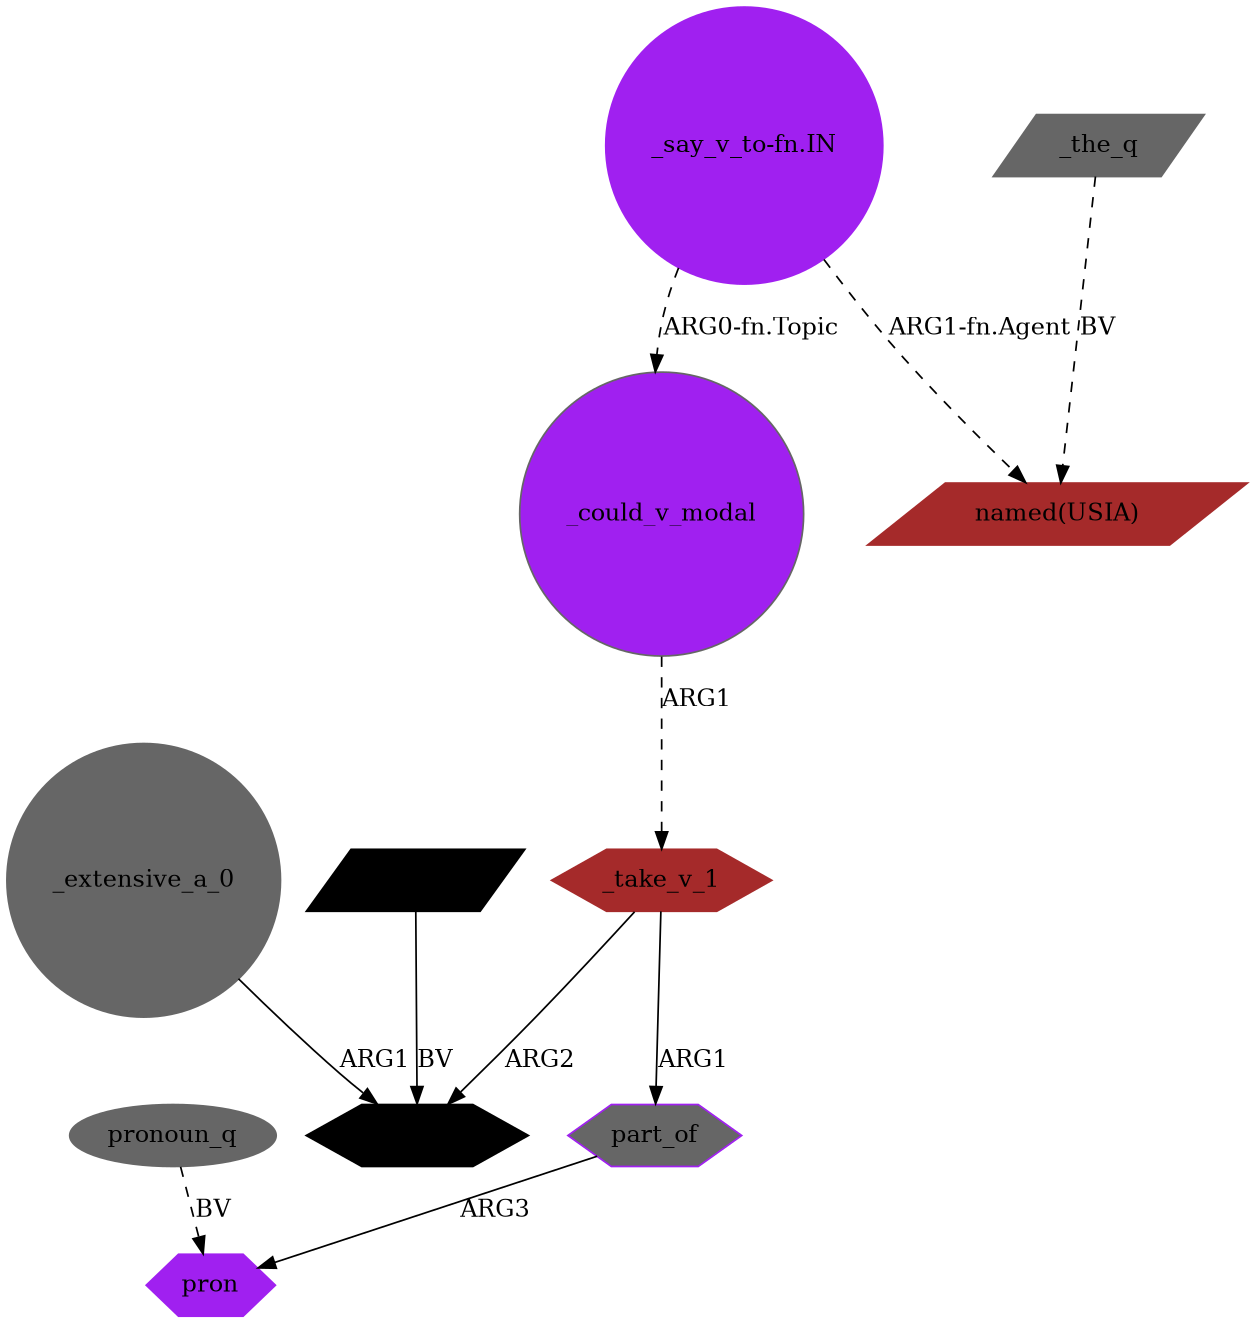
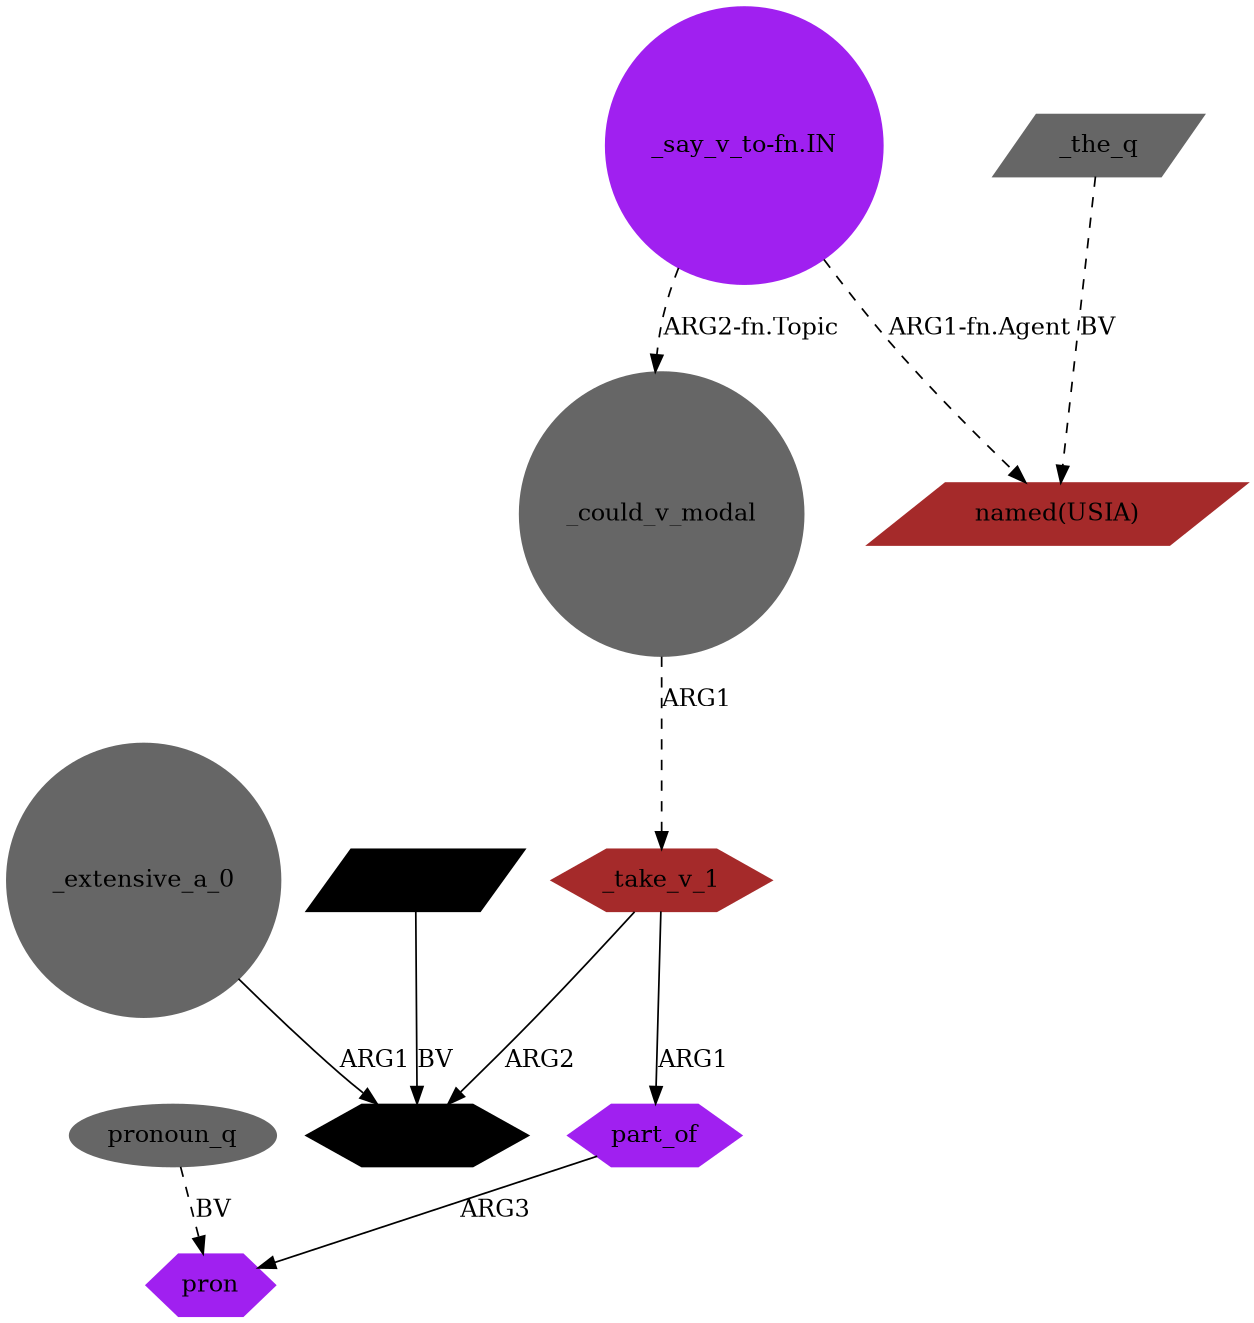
edge "_say_v_to-fn.IN" -> "_could_v_modal": label "ARG0-fn.Topic" -> "ARG2-fn.Topic"
node "_could_v_modal": fillcolor purple -> gray40
node "part_of": fillcolor gray40 -> purple
